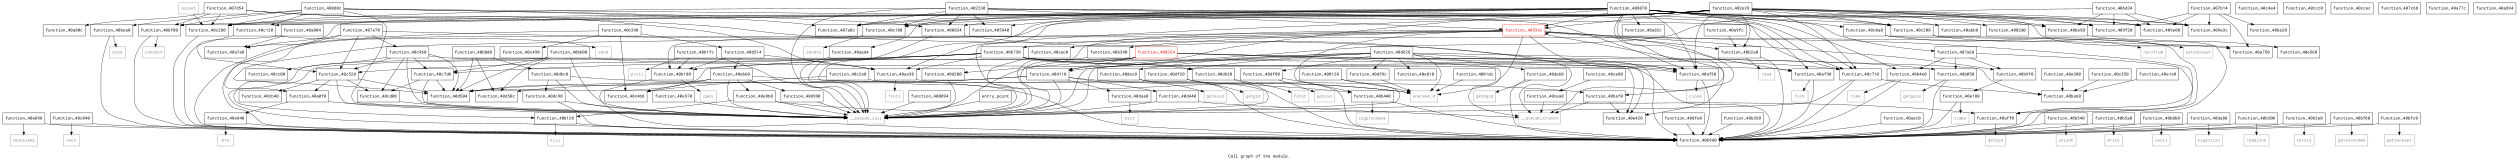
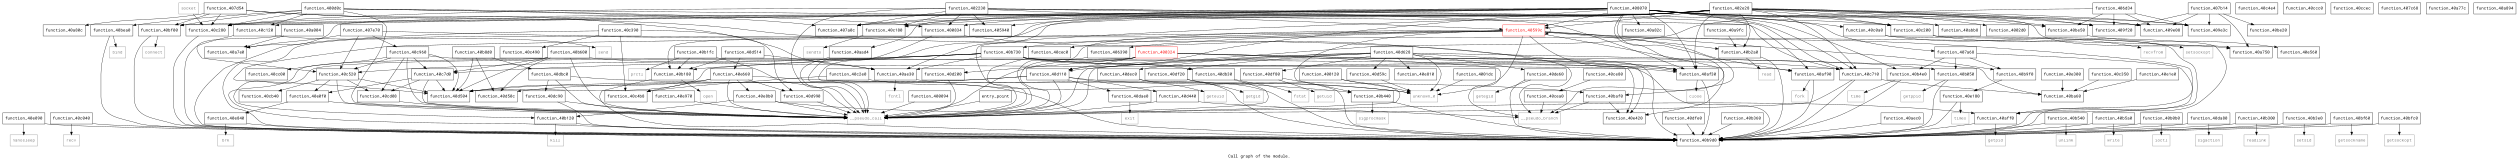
edge "function_40c390" -> "function_40d514": now "function_40c390" -> "function_40d990"
edge "function_407e70" -> "function_40e0f0": now "function_40c7d0" -> "function_40e0f0"
